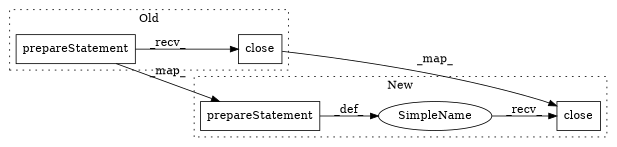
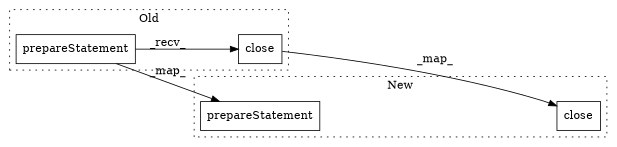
node "SimpleName": removed
